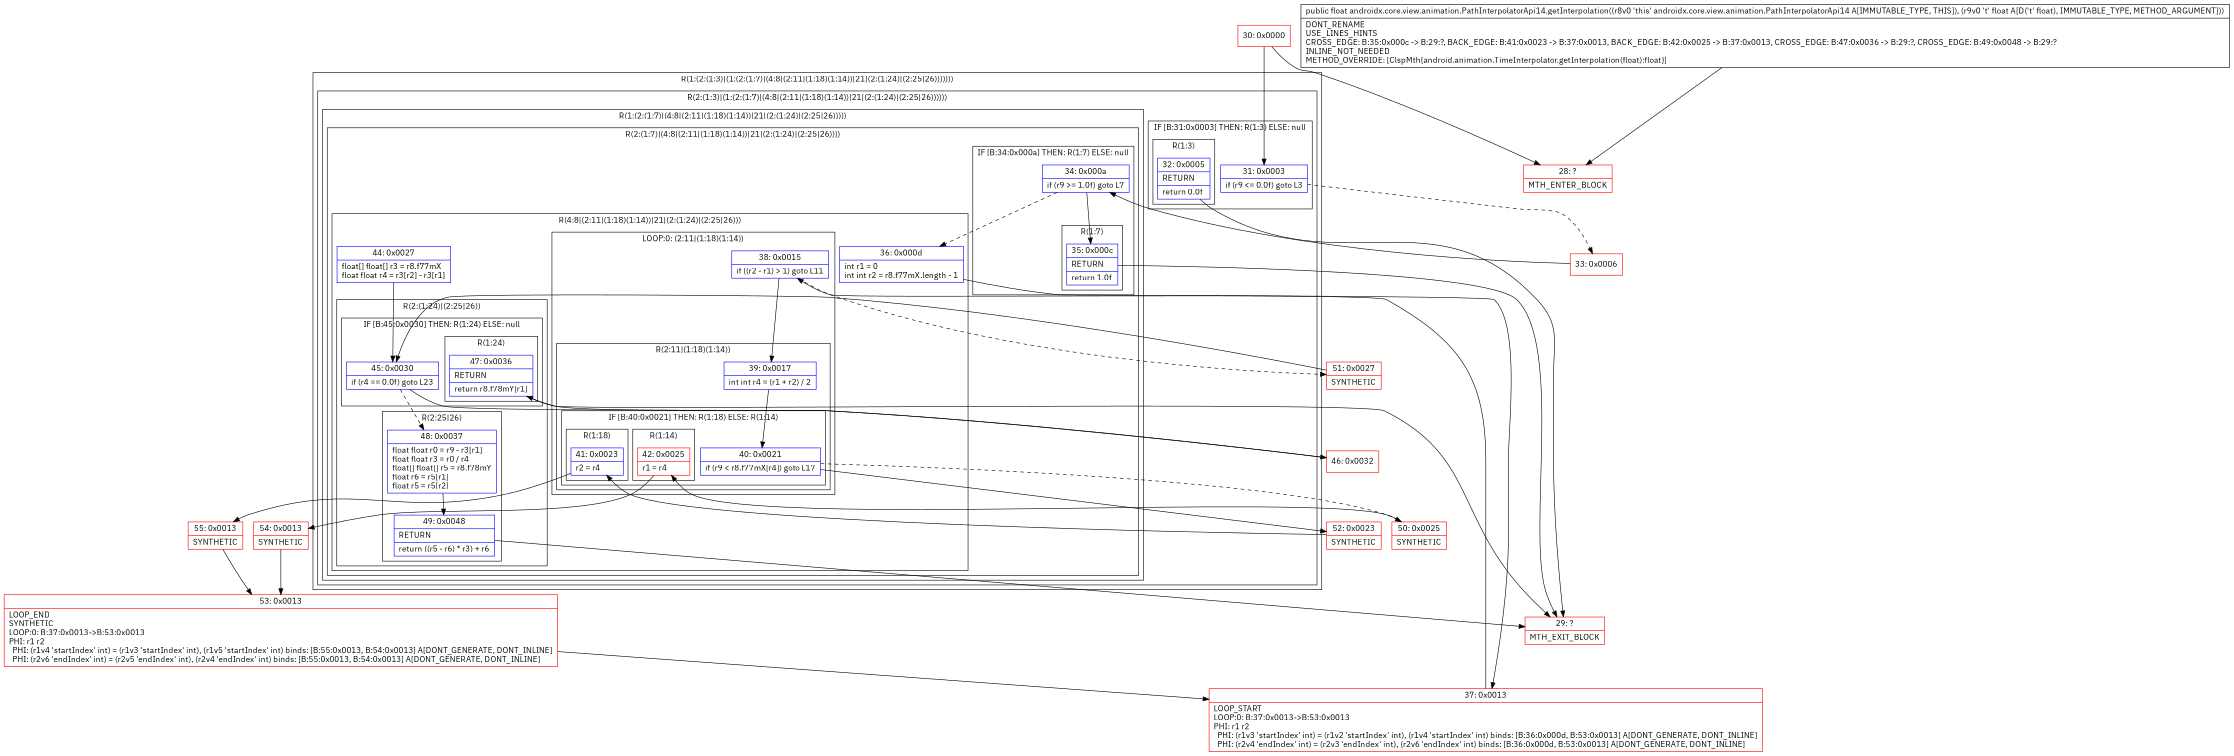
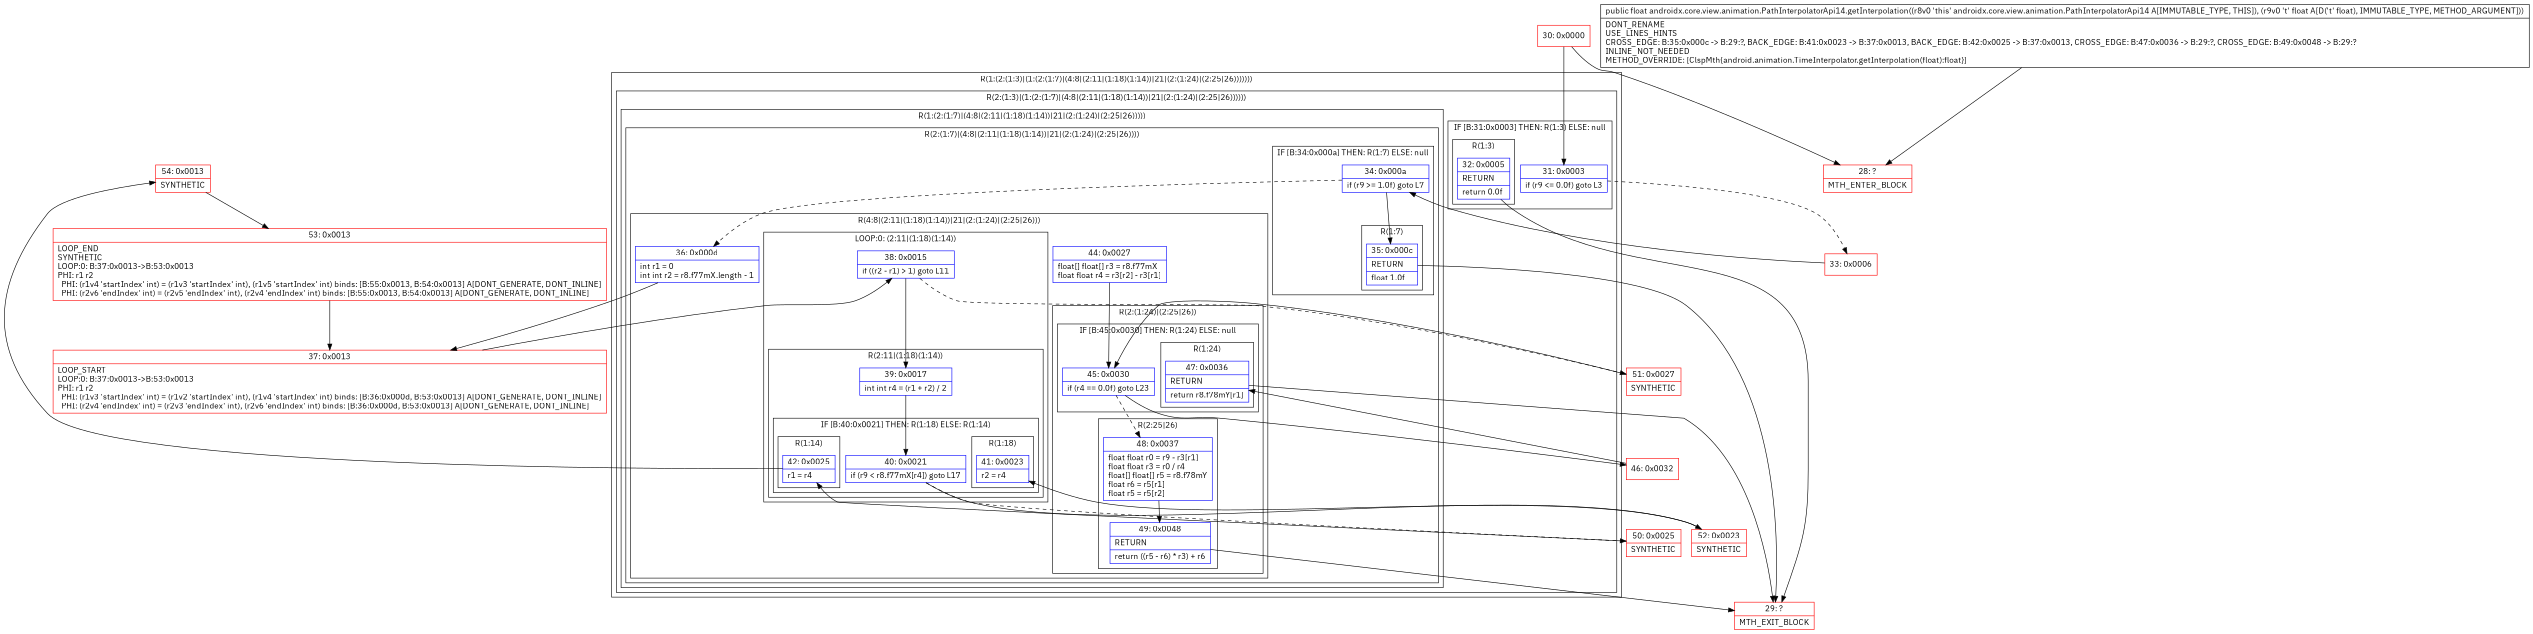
node "35: 0x000c": text "return 1.0f" -> "float 1.0f"
node "42: 0x0025": color red -> blue
node "55: 0x0013": removed
